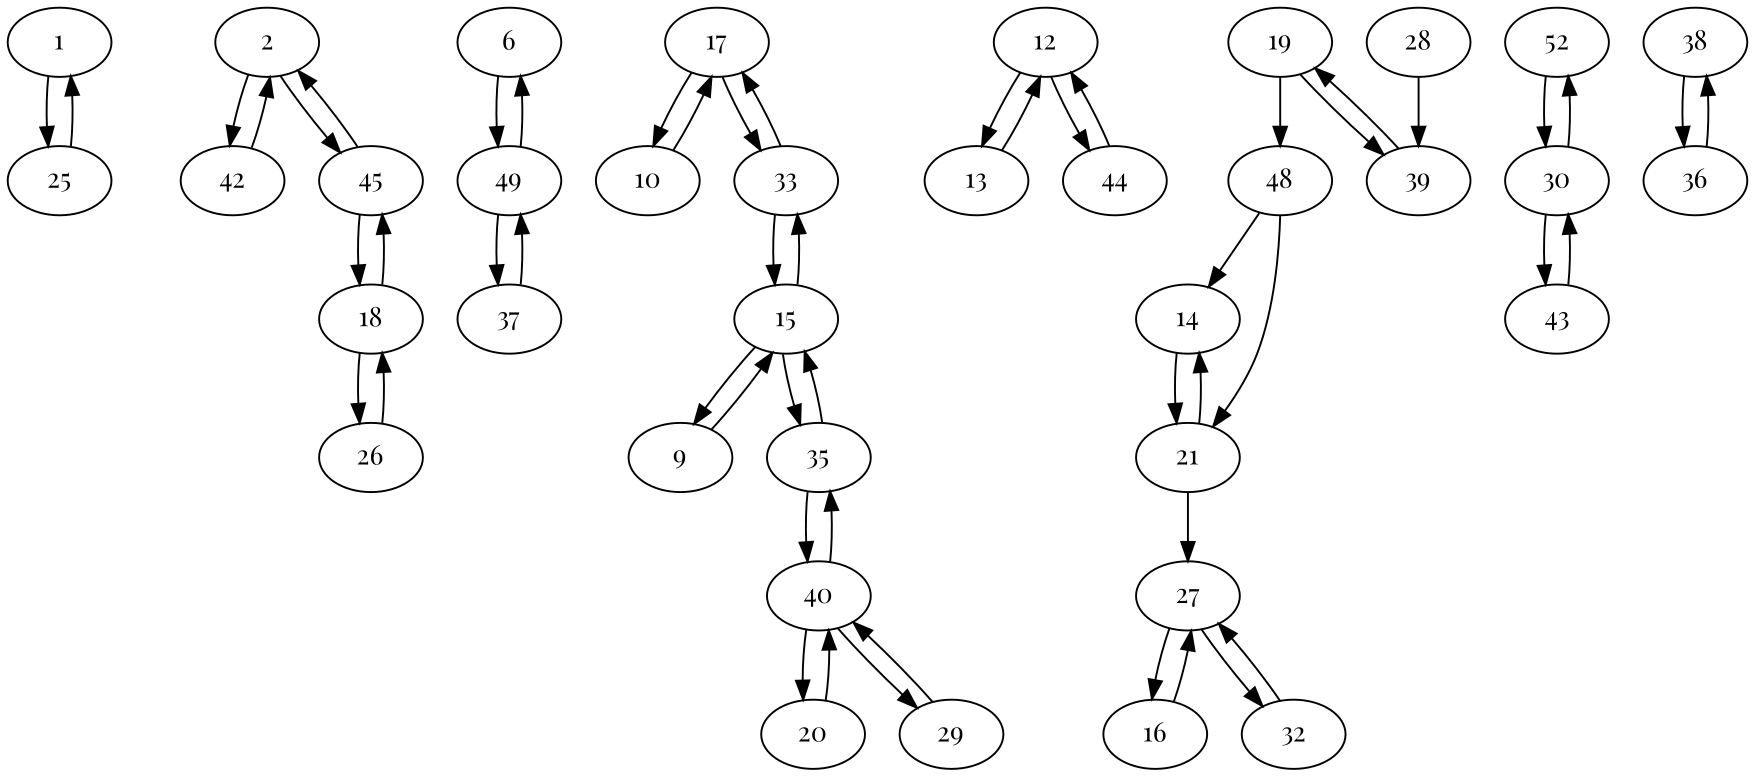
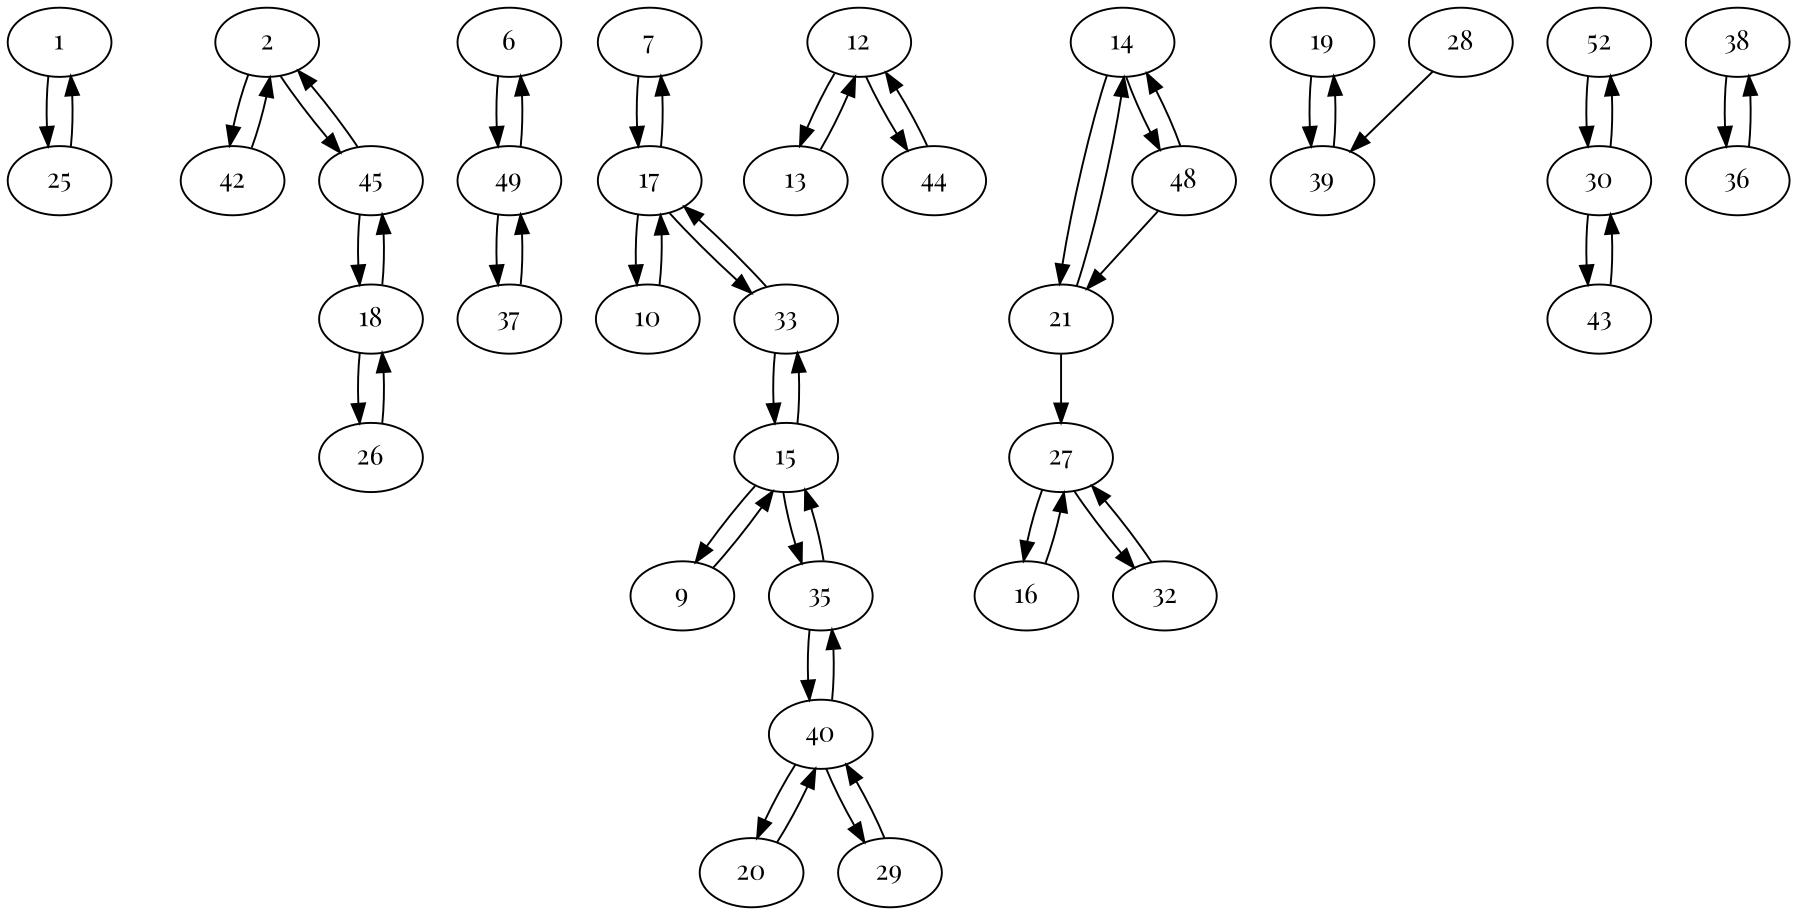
node "7": added
edge "19" -> "48": now "14" -> "48"
